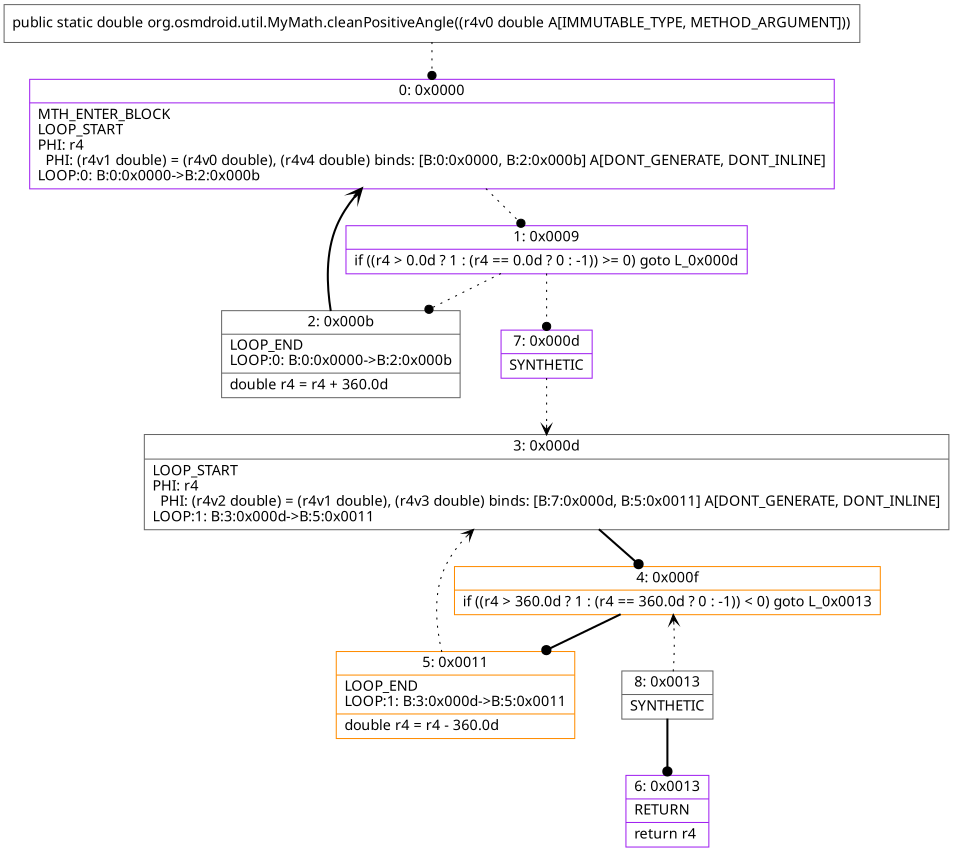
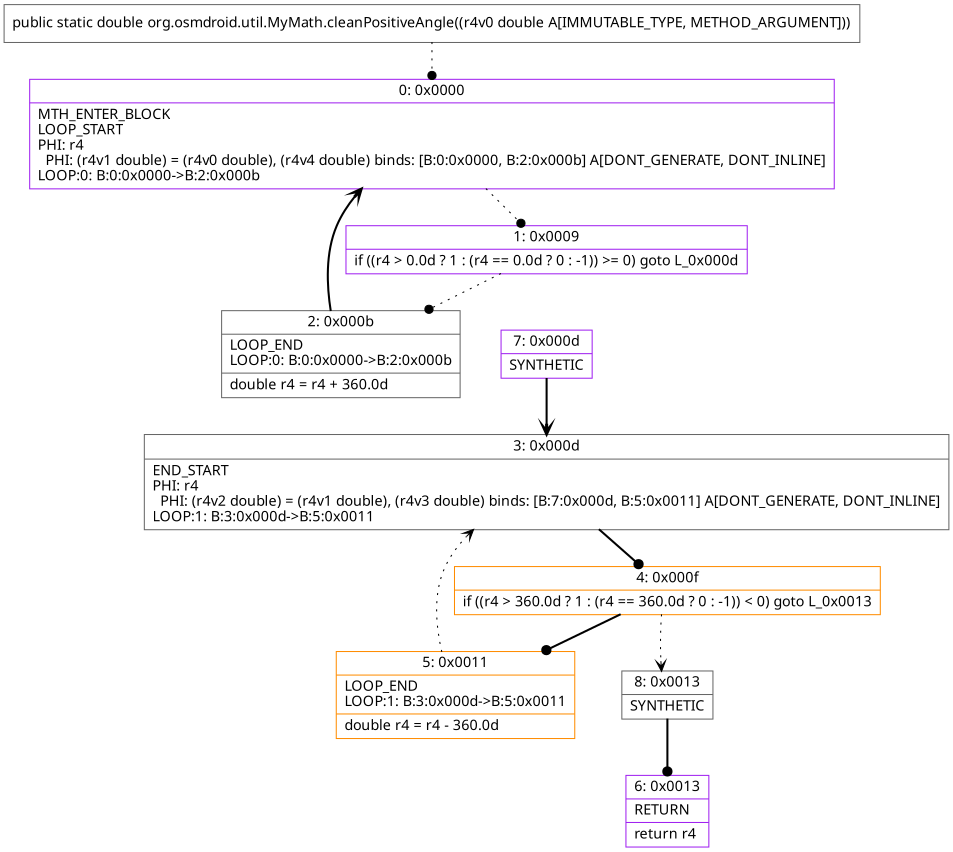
edge "1: 0x0009" -> "7: 0x000d": removed
edge "7: 0x000d" -> "3: 0x000d": style dotted -> bold
node "3: 0x000d": text "LOOP_START" -> "END_START"
edge "8: 0x0013" -> "4: 0x000f": reversed
